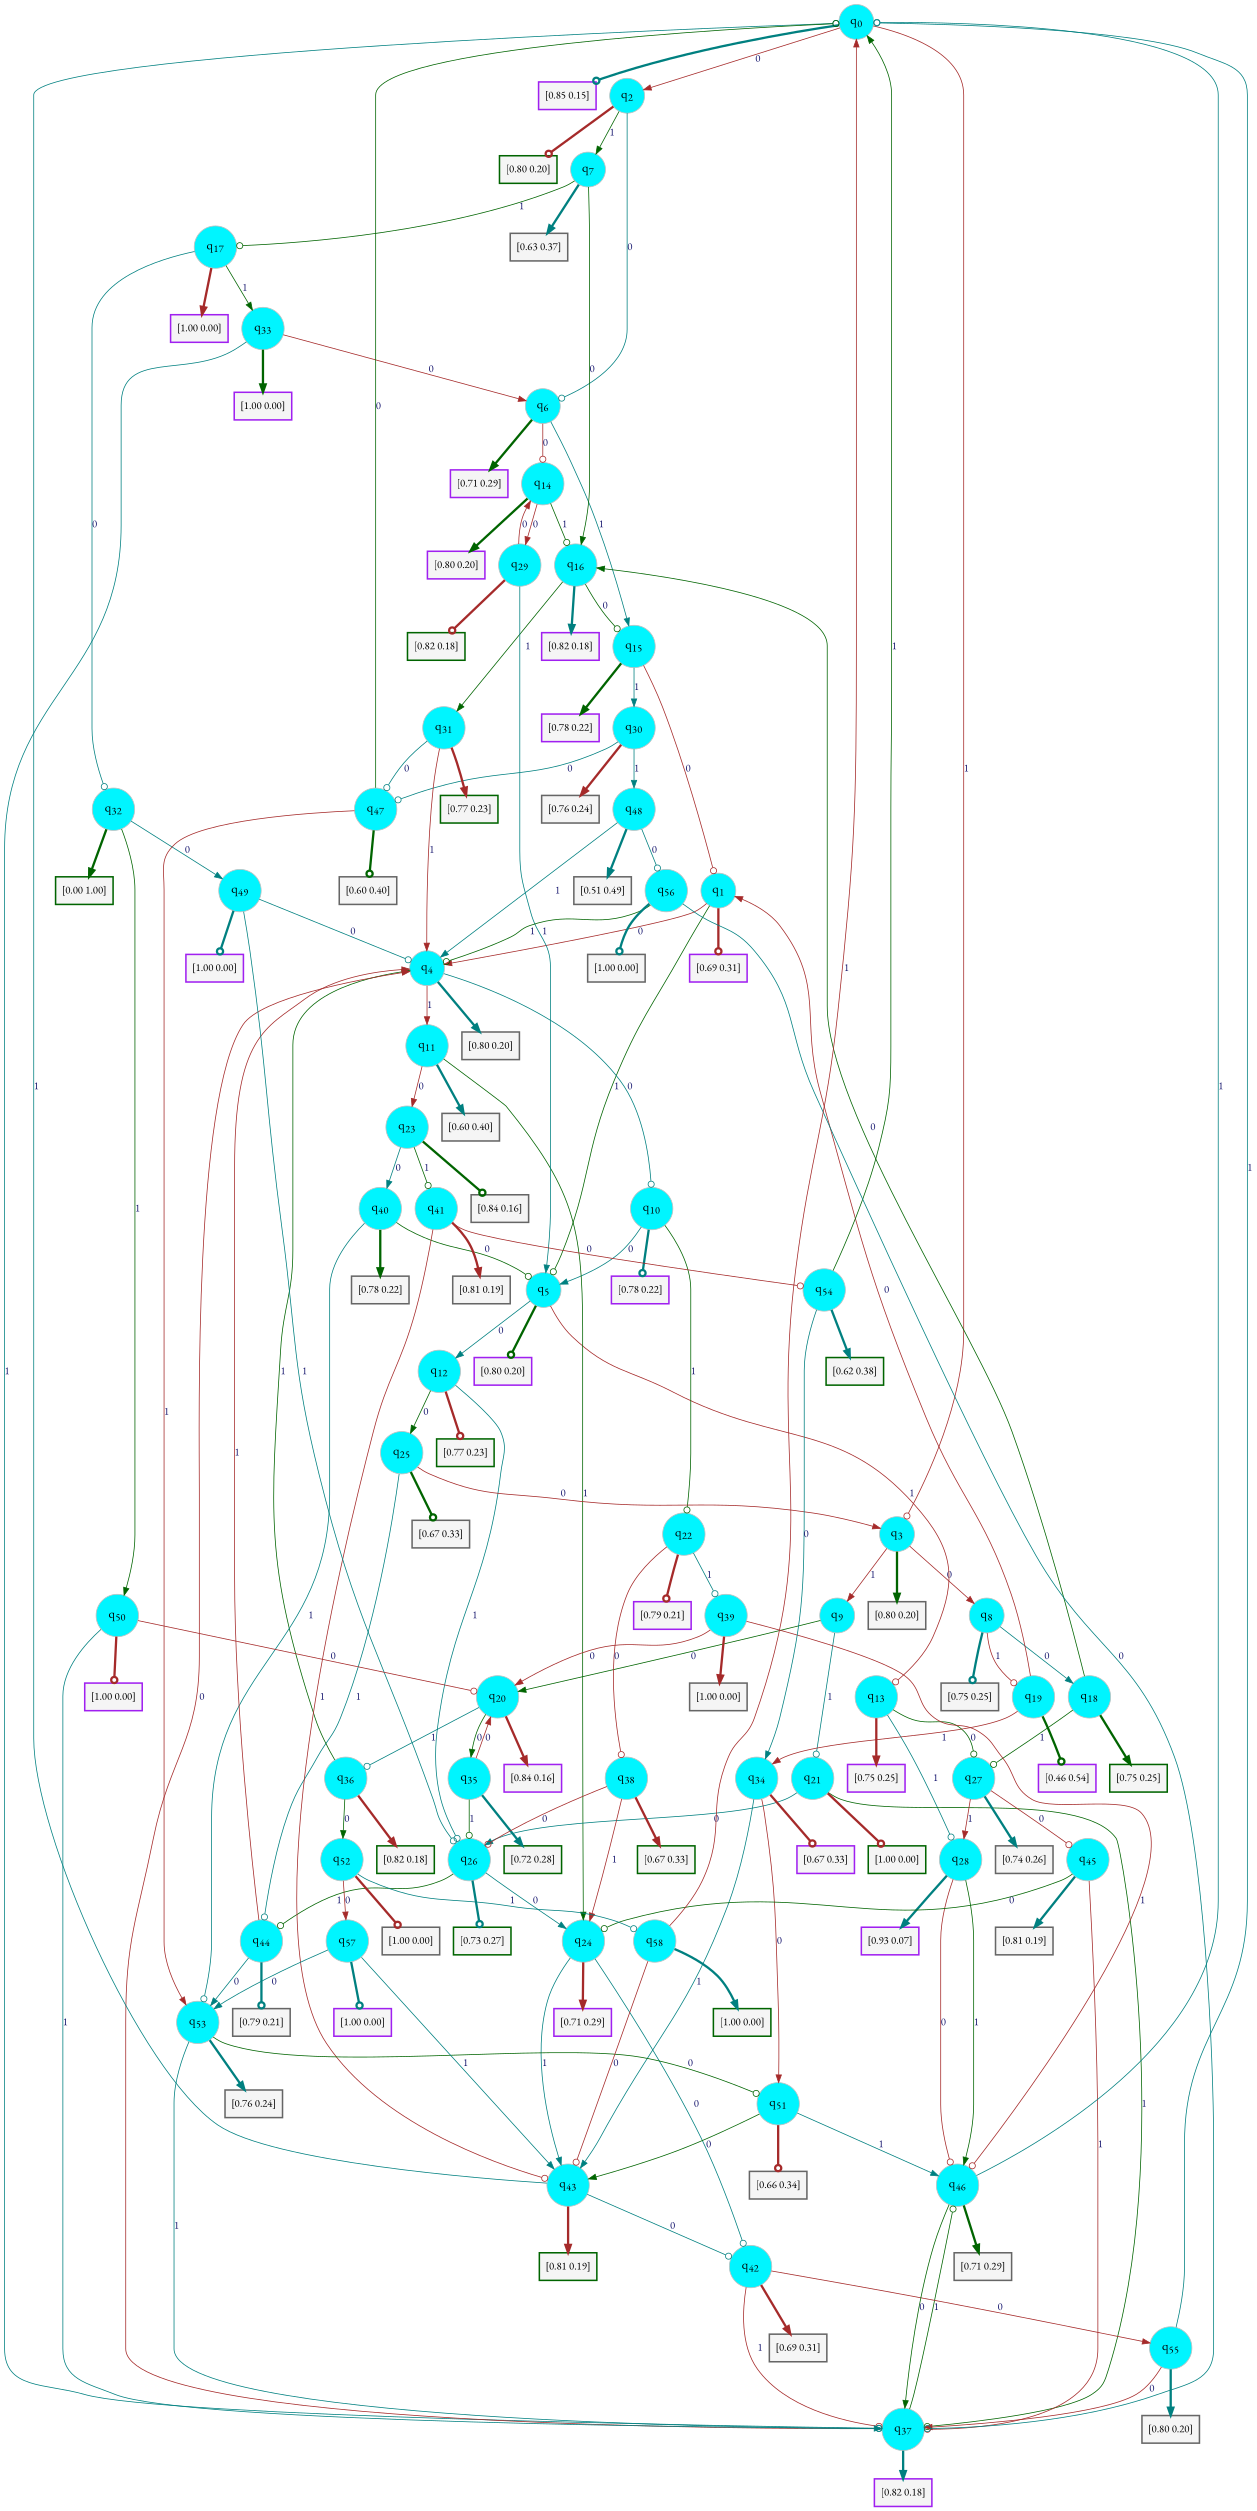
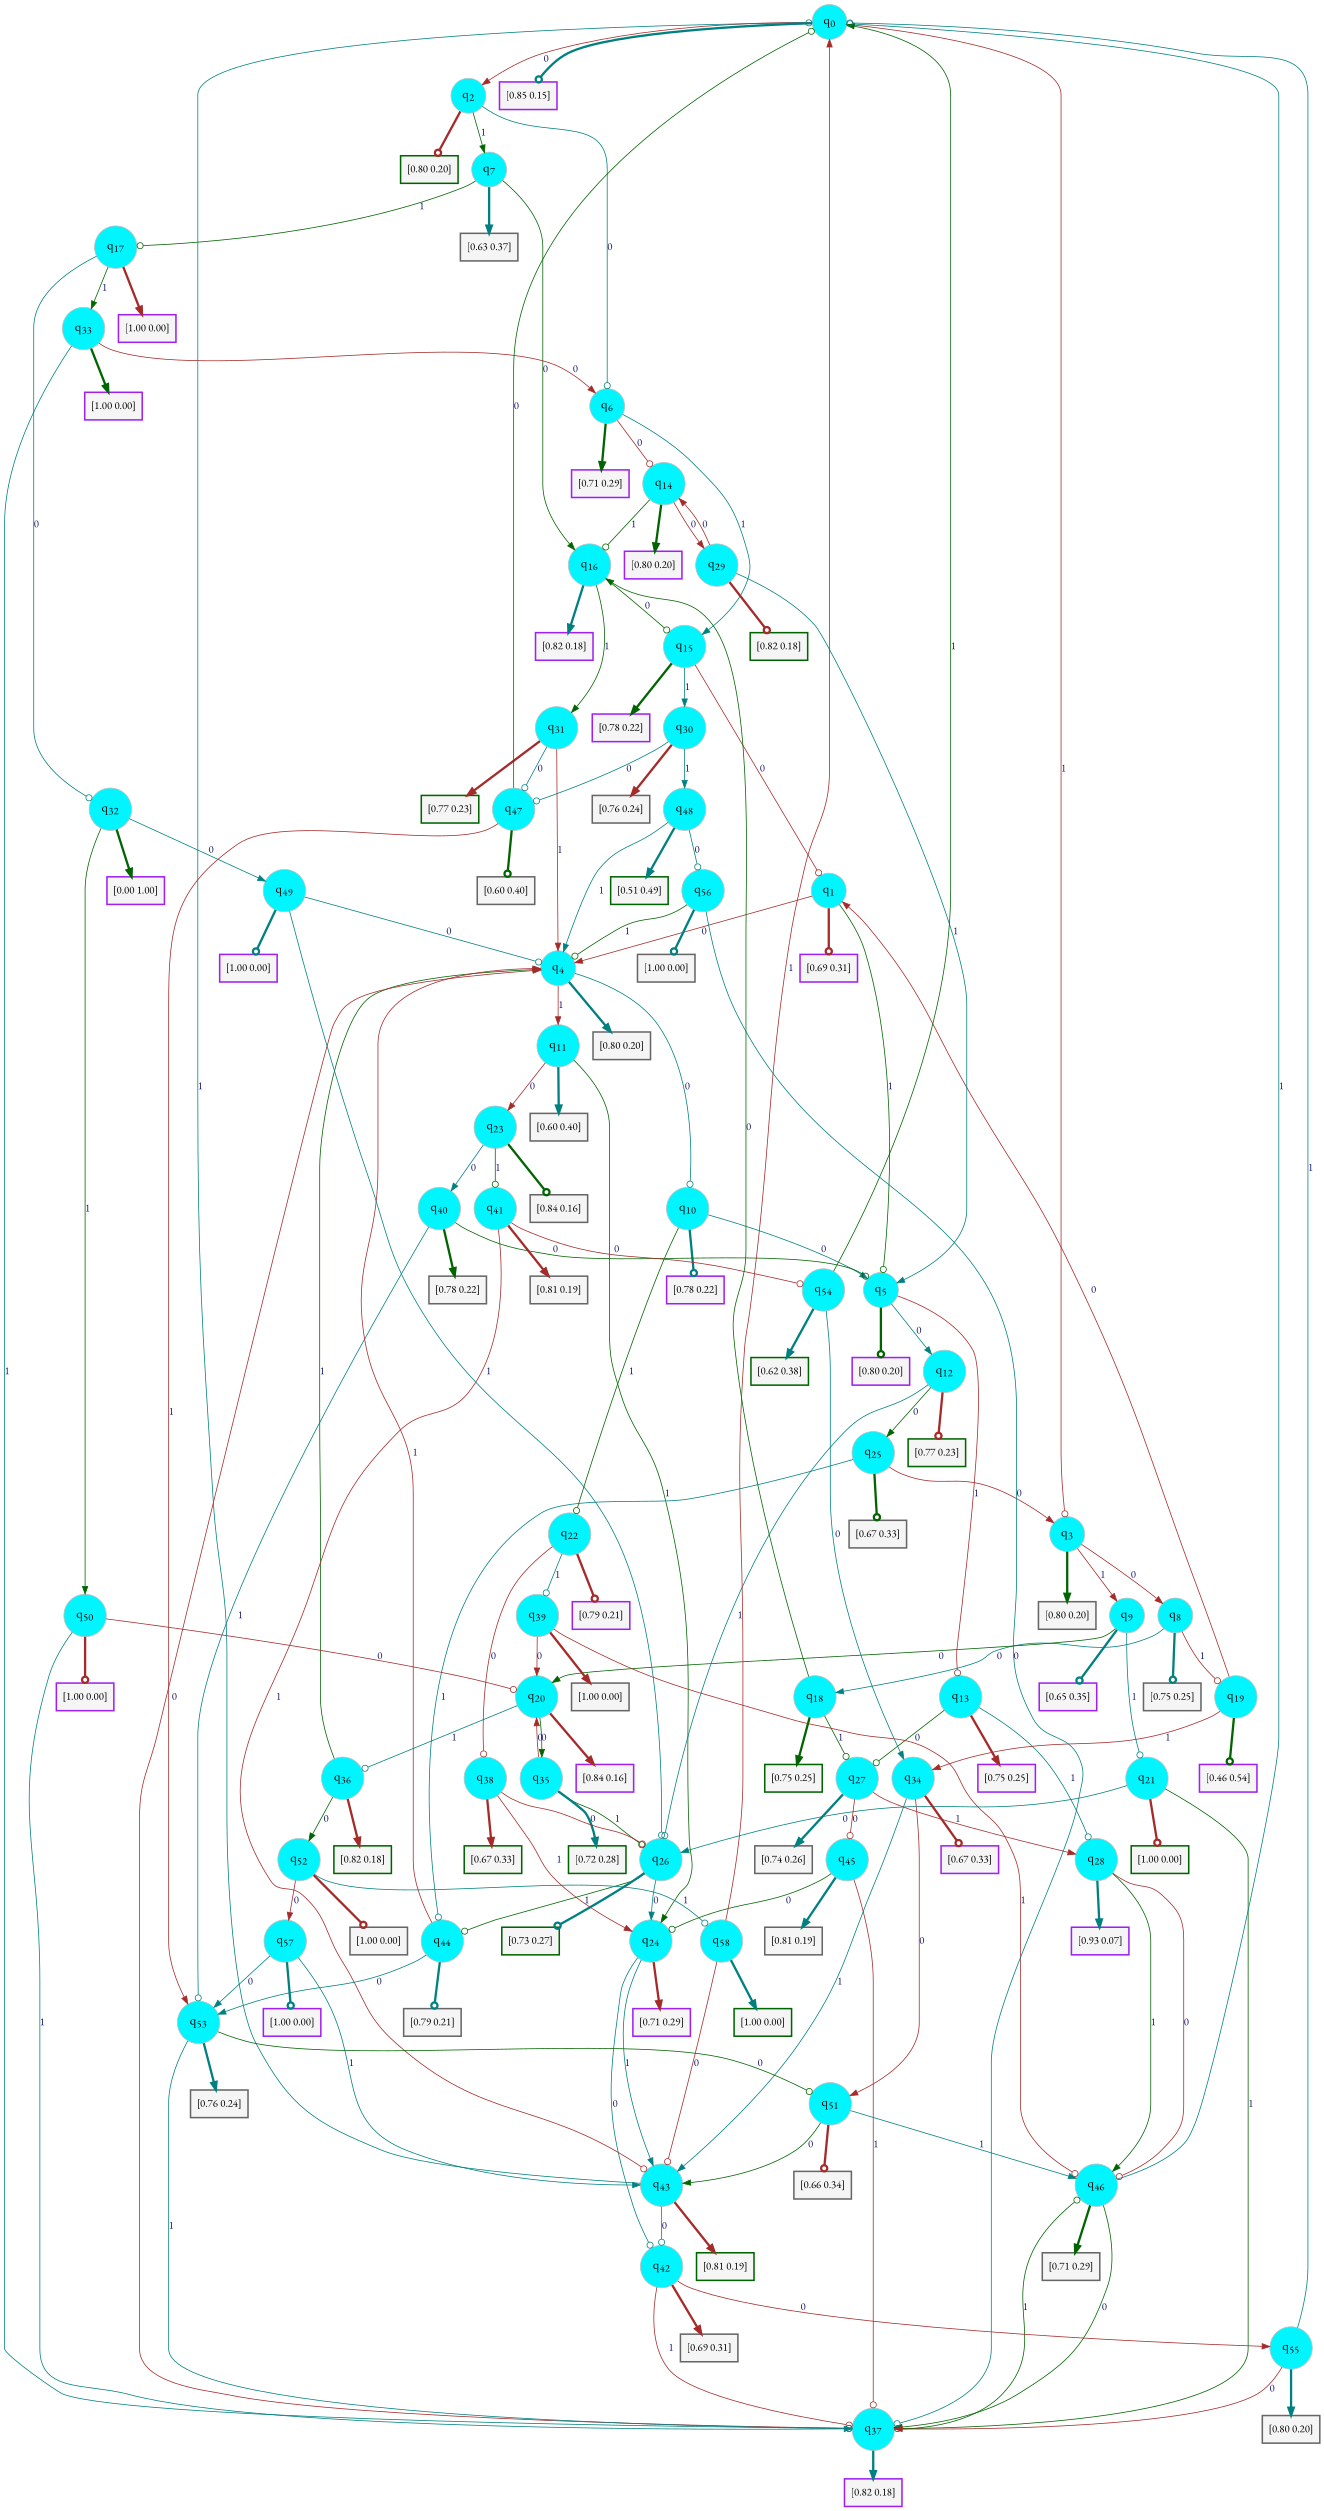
node "[0.00 1.00]": color darkgreen -> purple
node "[0.51 0.49]": color gray40 -> darkgreen
node "[0.65 0.35]": added
